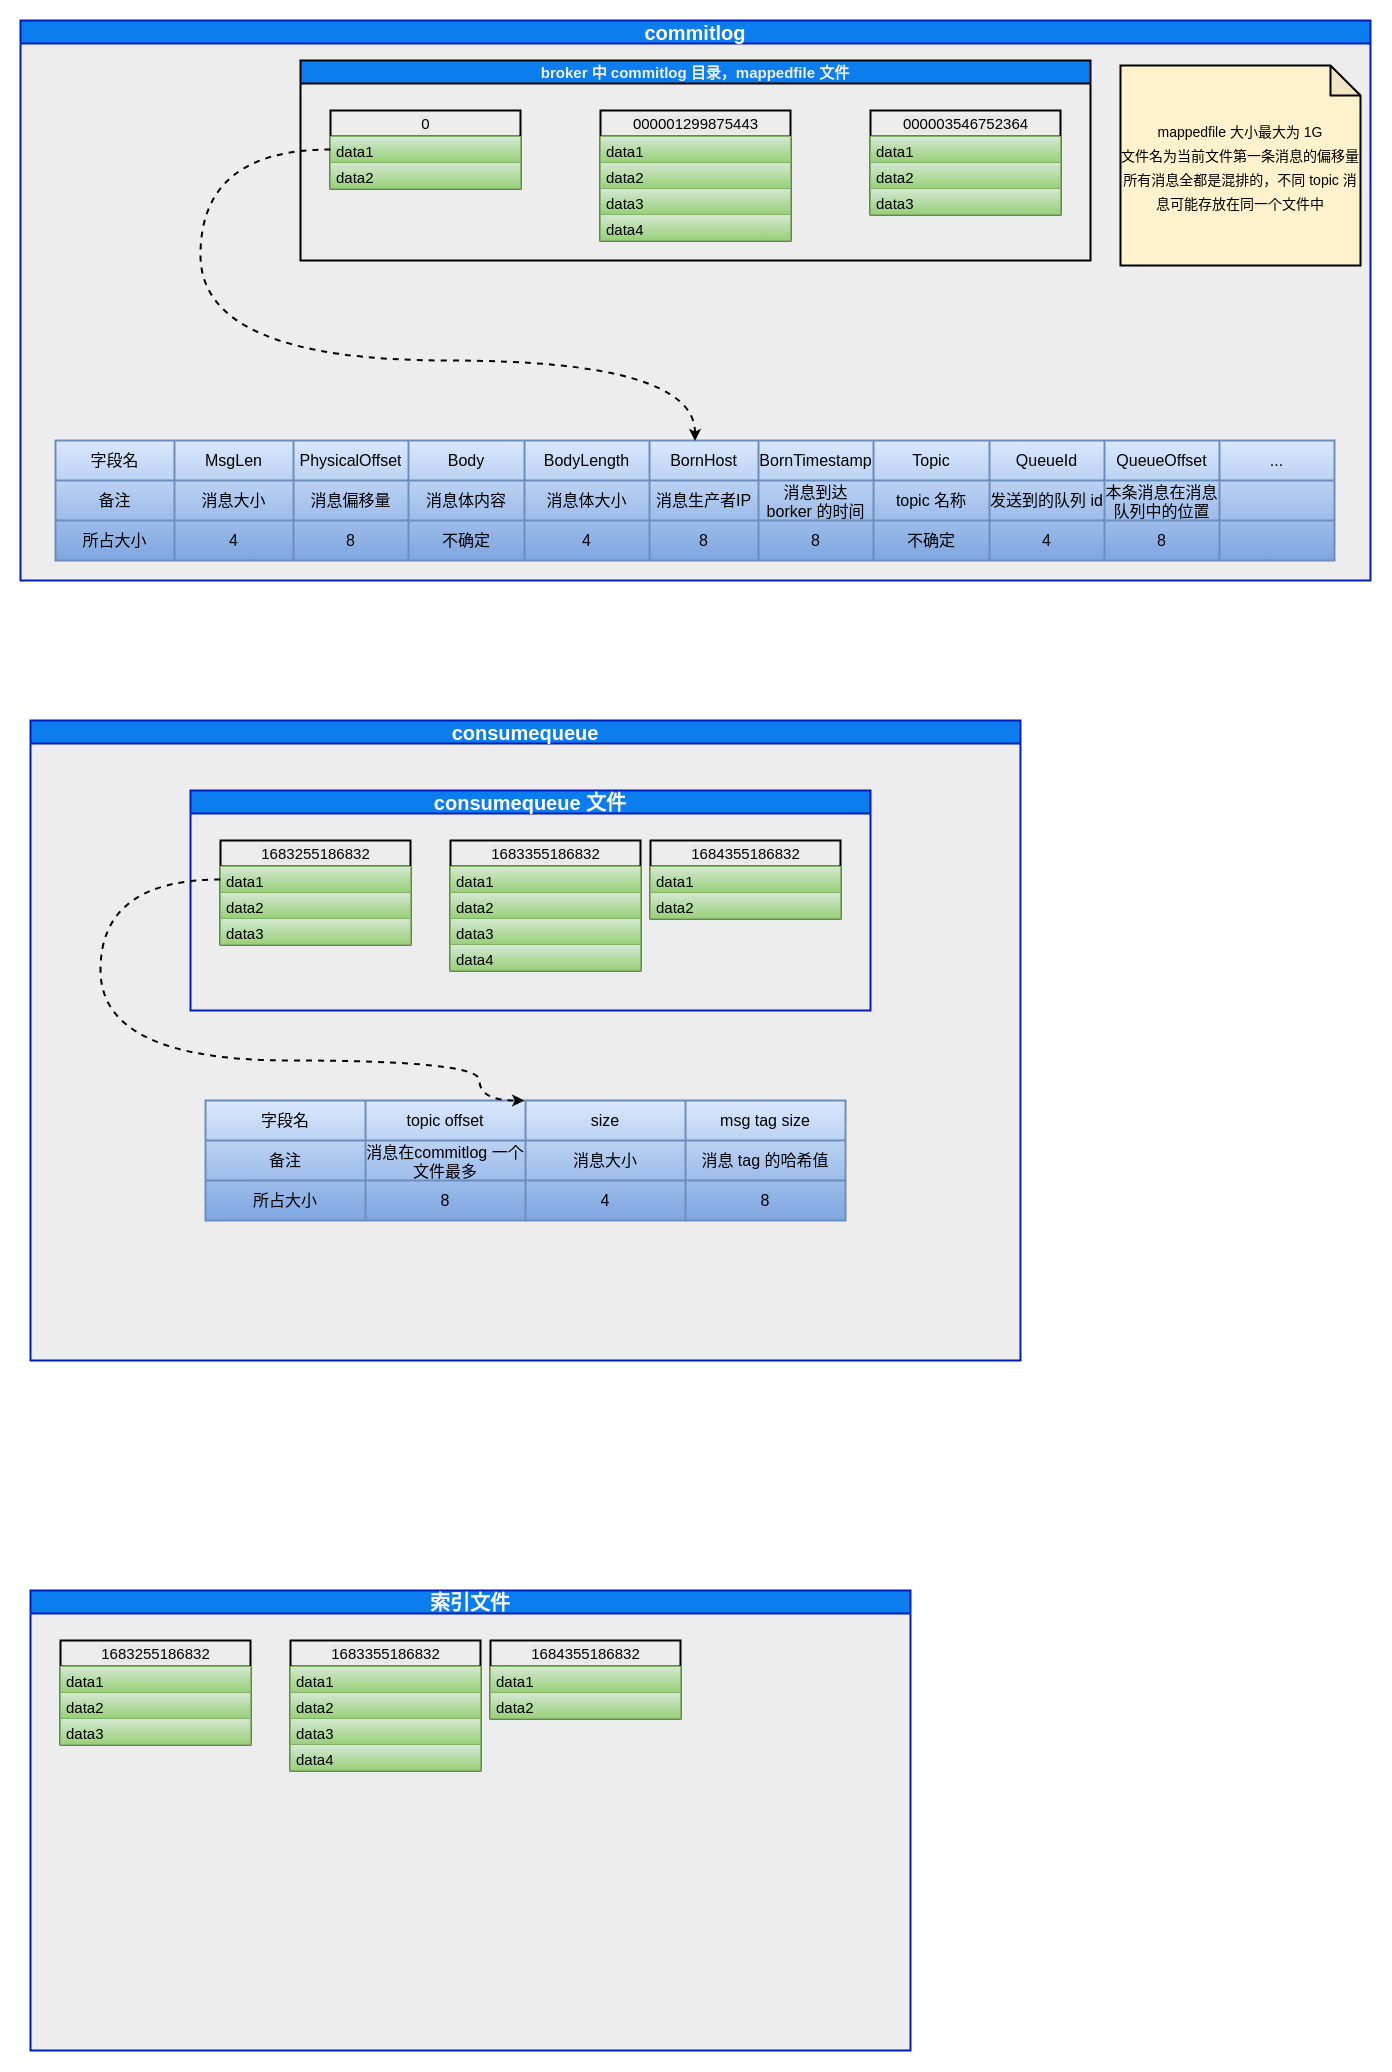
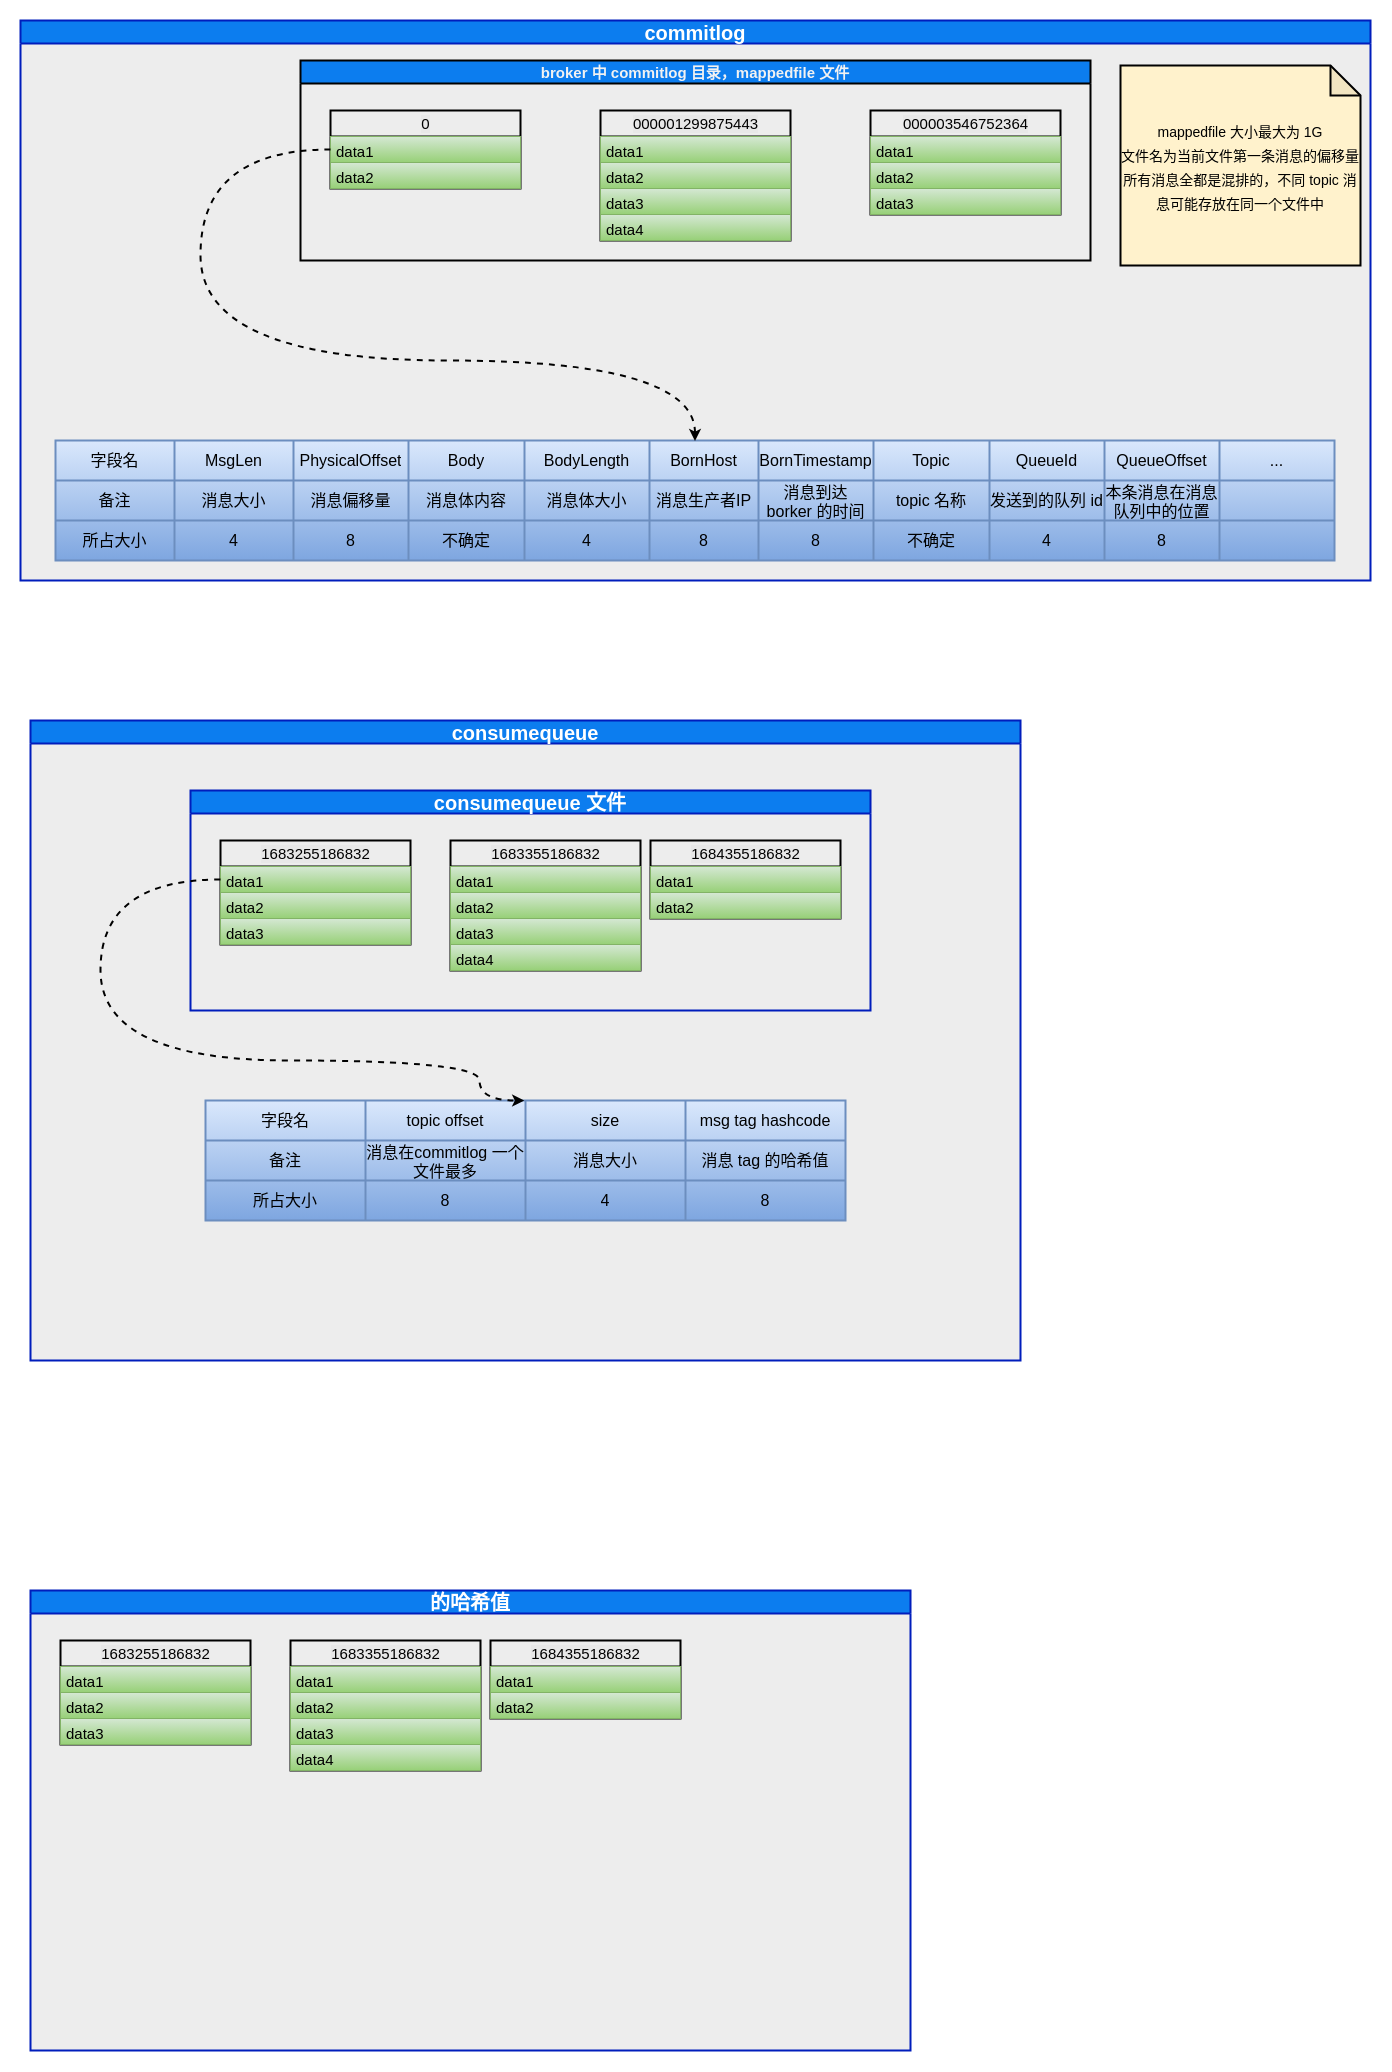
node "msg tag size": label "msg tag size" -> "msg tag hashcode"
node "索引文件": label "索引文件" -> "的哈希值"
